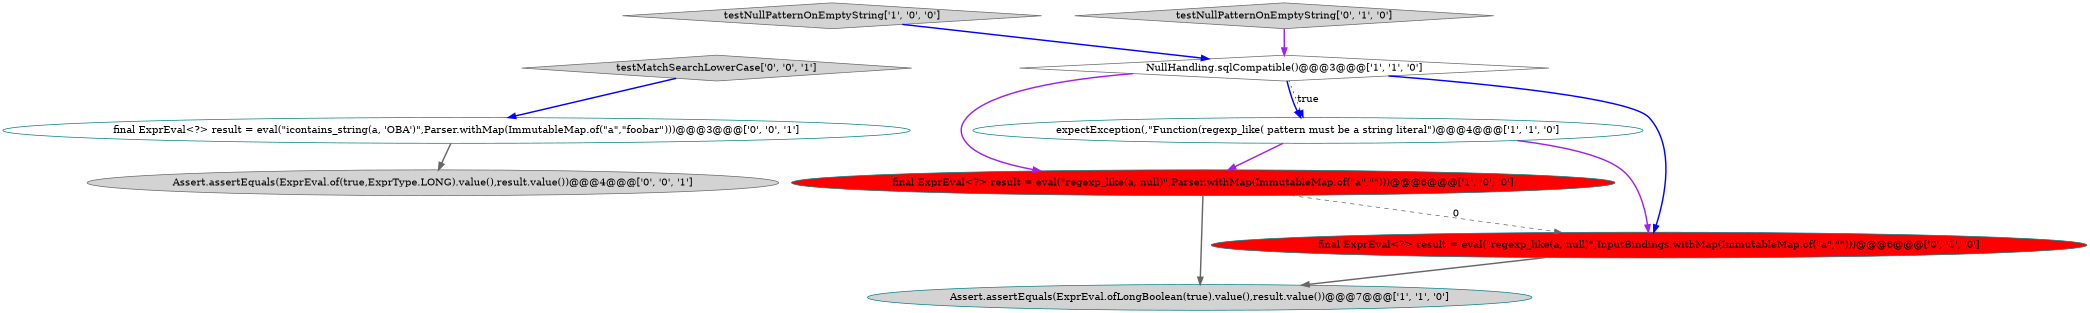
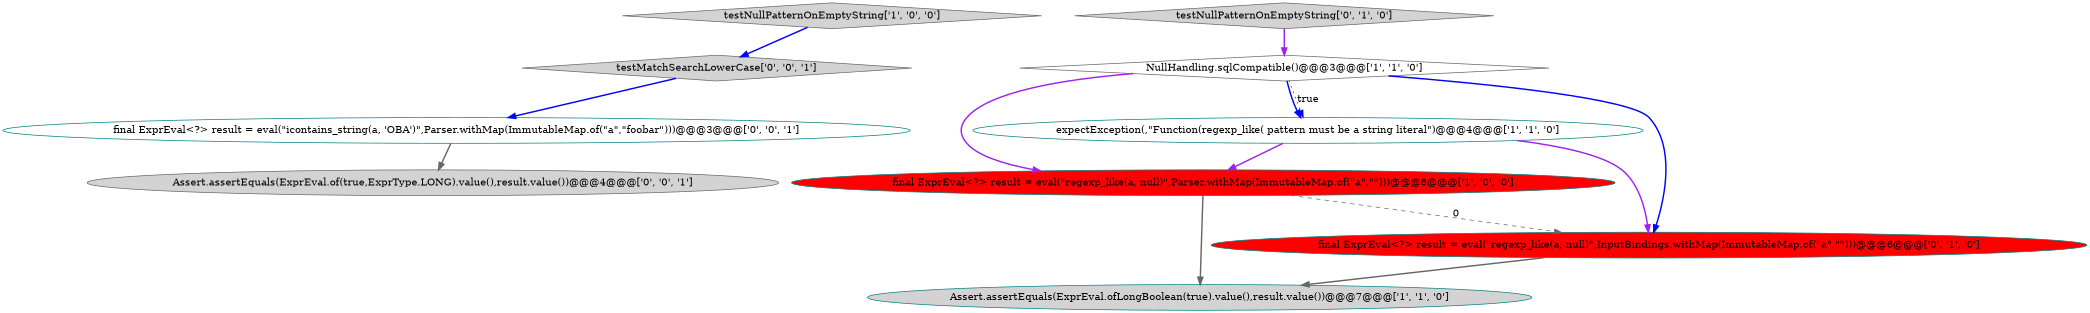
edge "testNullPatternOnEmptyString['1', '0', '0']" -> "NullHandling.sqlCompatible()@@@3@@@['1', '1', '0']": now "testNullPatternOnEmptyString['1', '0', '0']" -> "testMatchSearchLowerCase['0', '0', '1']"
